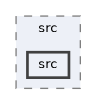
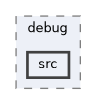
cluster "src": label "src" -> "debug"
